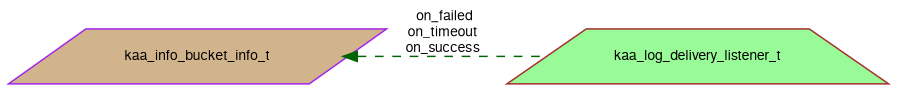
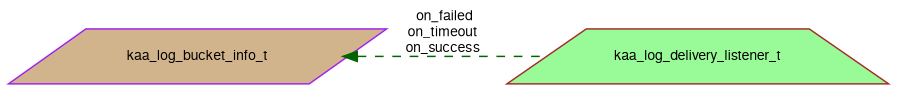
node "kaa_info_bucket_info_t": label "kaa_info_bucket_info_t" -> "kaa_log_bucket_info_t"
